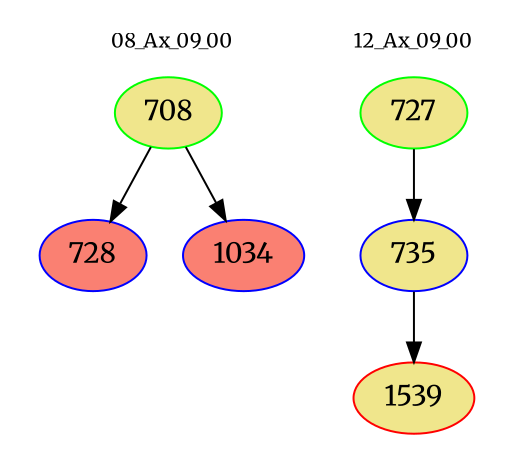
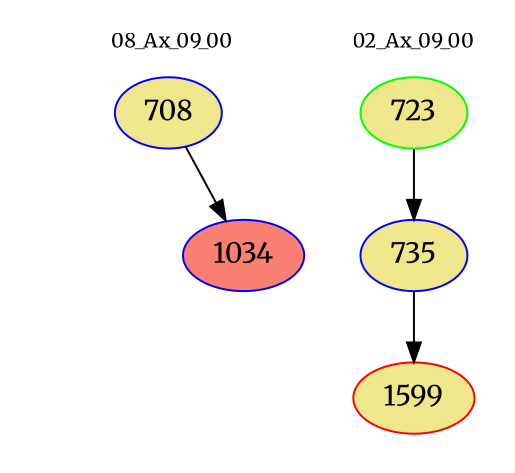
cluster "12_Ax_09_00": label "12_Ax_09_00" -> "02_Ax_09_00"
node "708": color green -> blue
node "727": label "727" -> "723"
node "728": removed
node "1539": label "1539" -> "1599"
